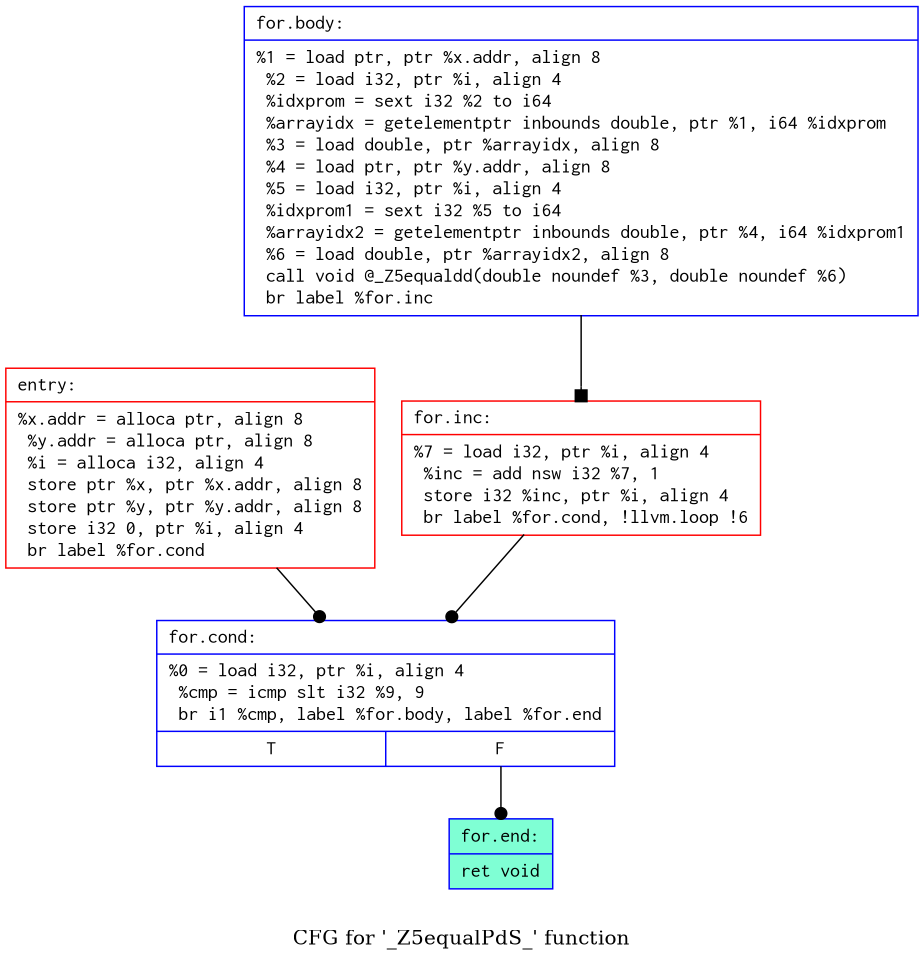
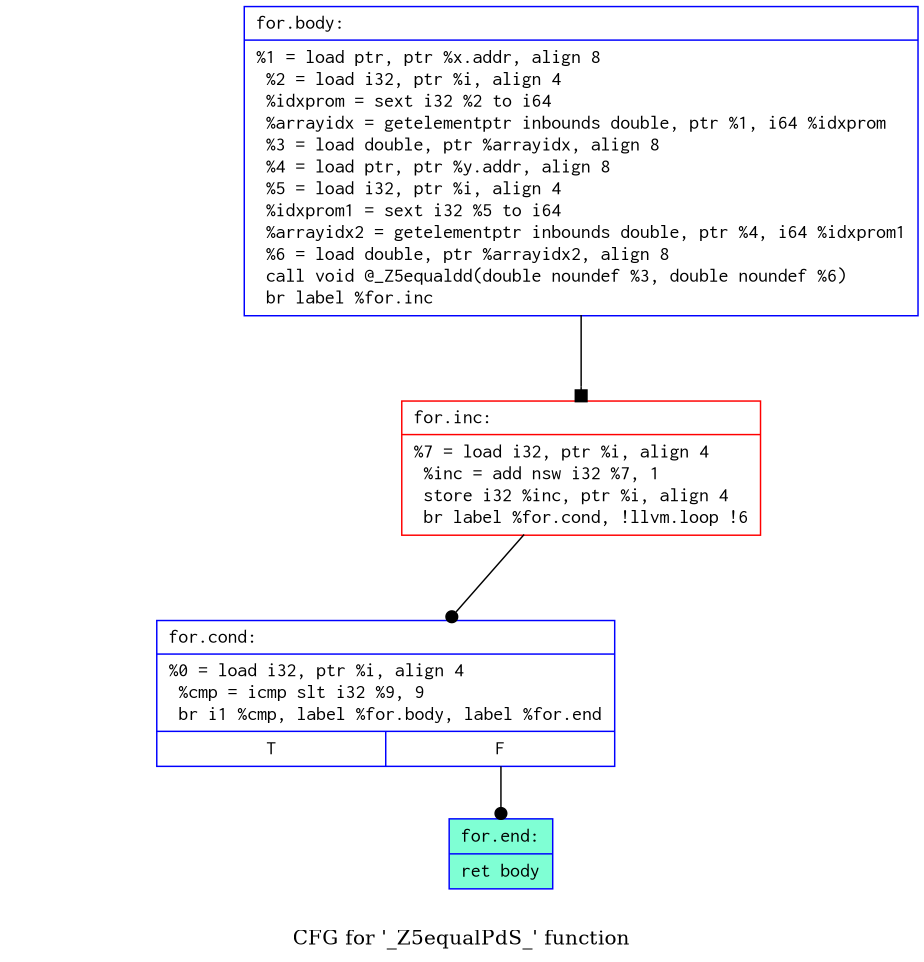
node "entry:": removed
node "for.end:": text "ret void" -> "ret body"
